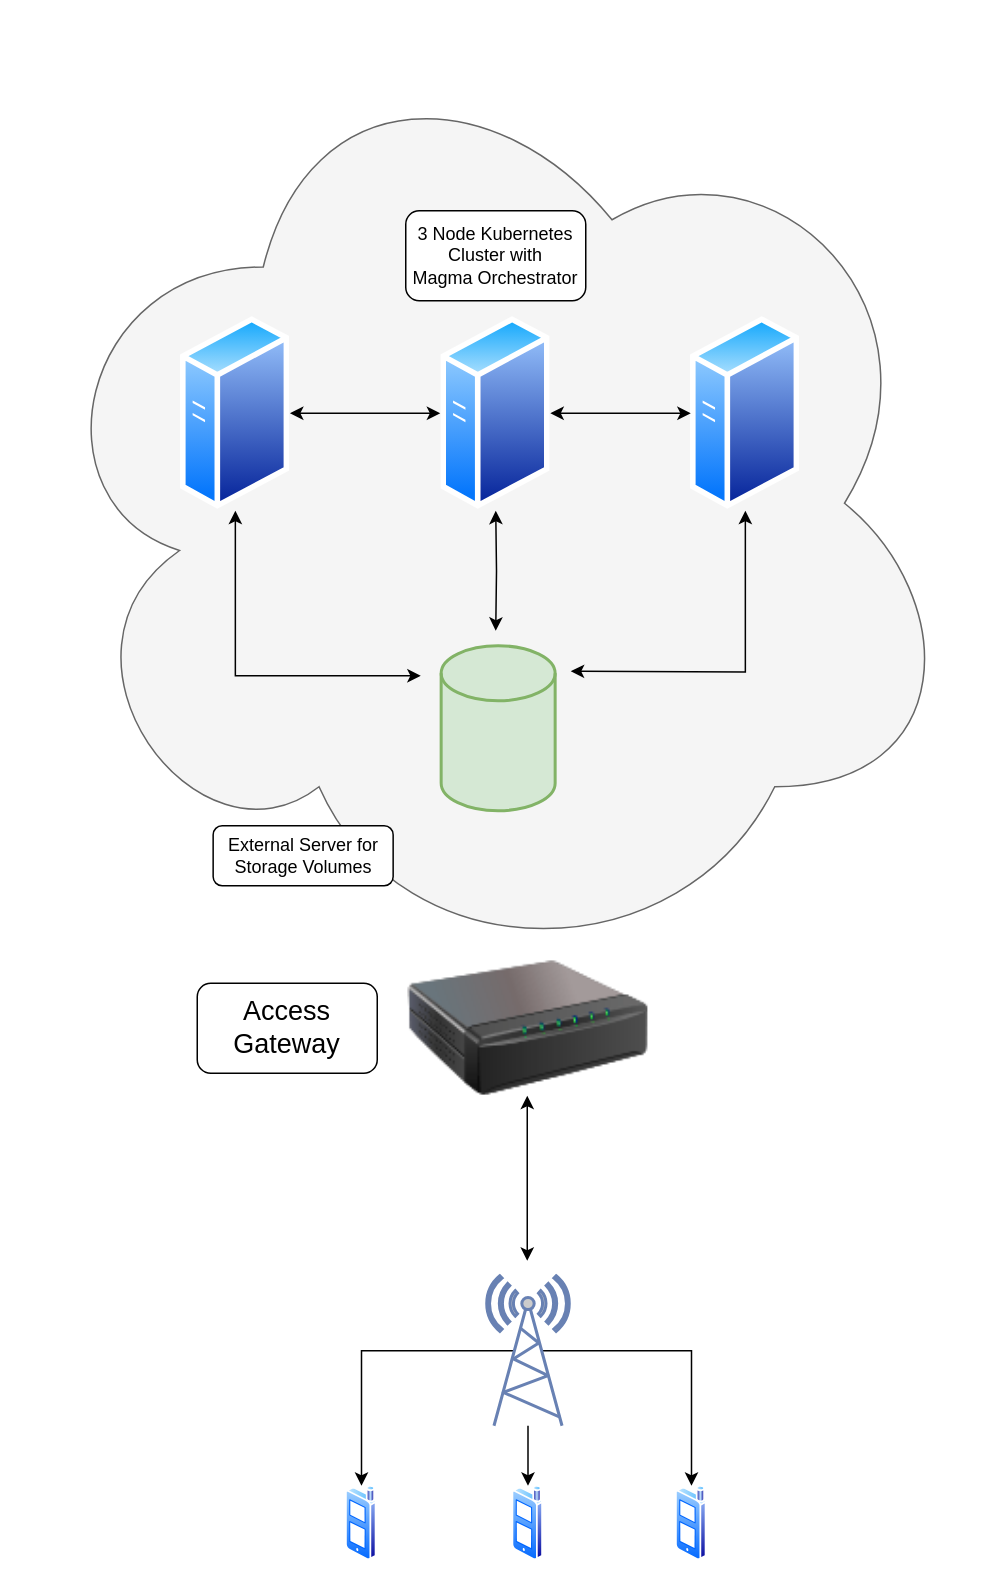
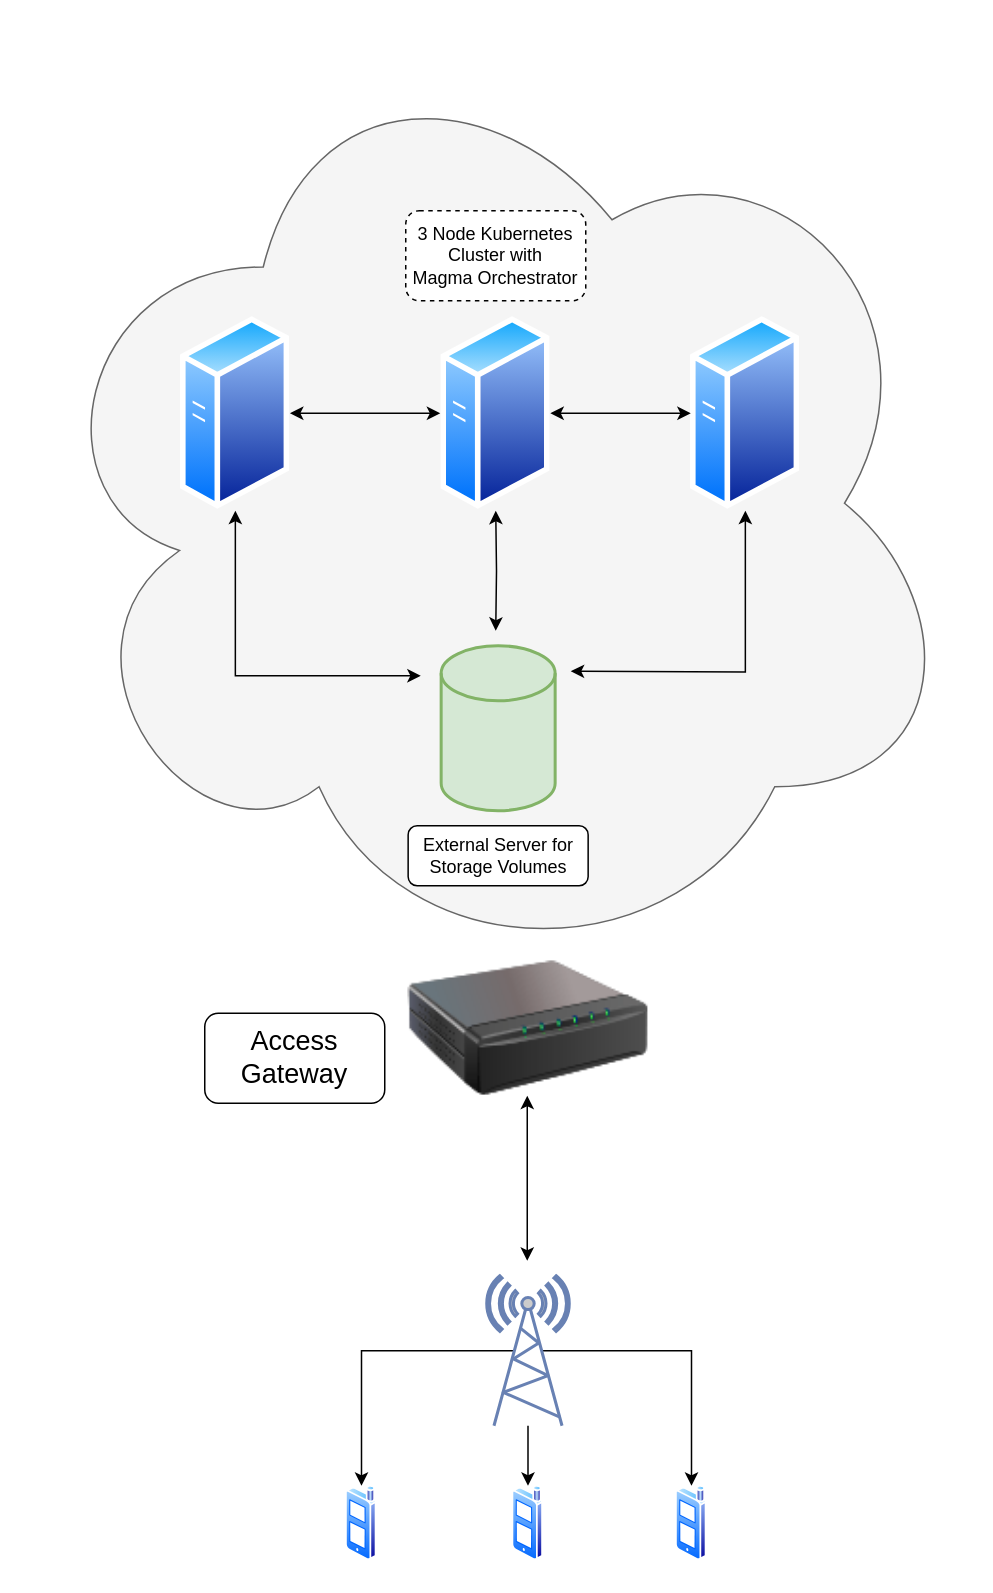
node "3 Node Kubernetes Cluster with Magma Orchestrator": style solid -> dashed
node "External Server for Storage Volumes": moved (303, 856) -> (498, 856)
node "Access Gateway": moved (287, 1028) -> (295, 1058)
